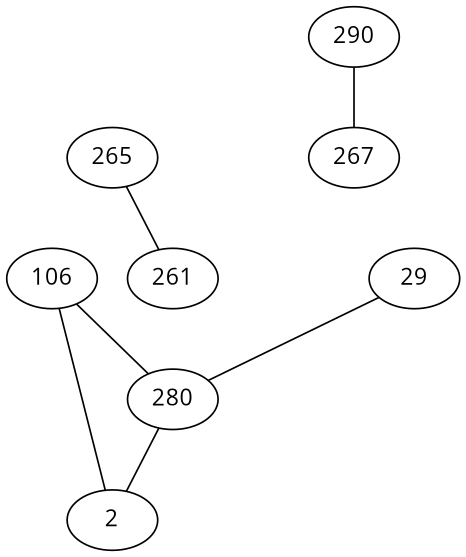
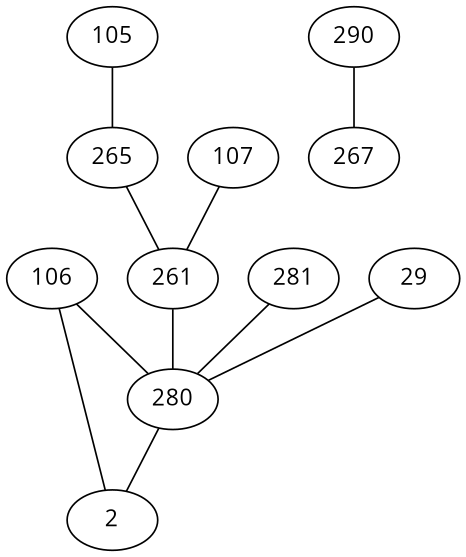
node "105": added
node "107": added
node "281": added
edge "261" -- "280": added
